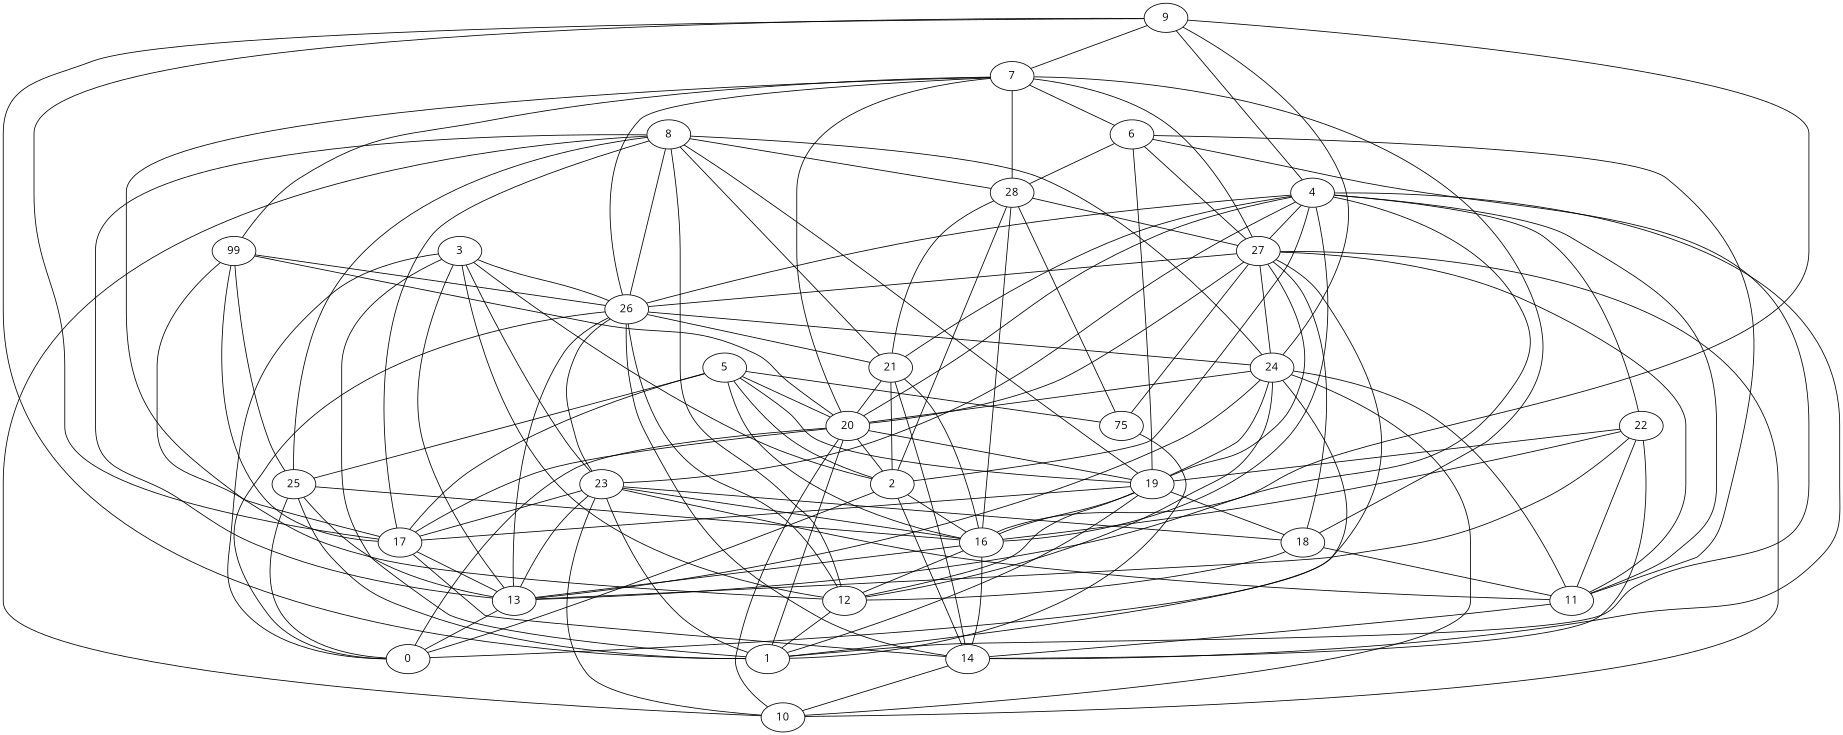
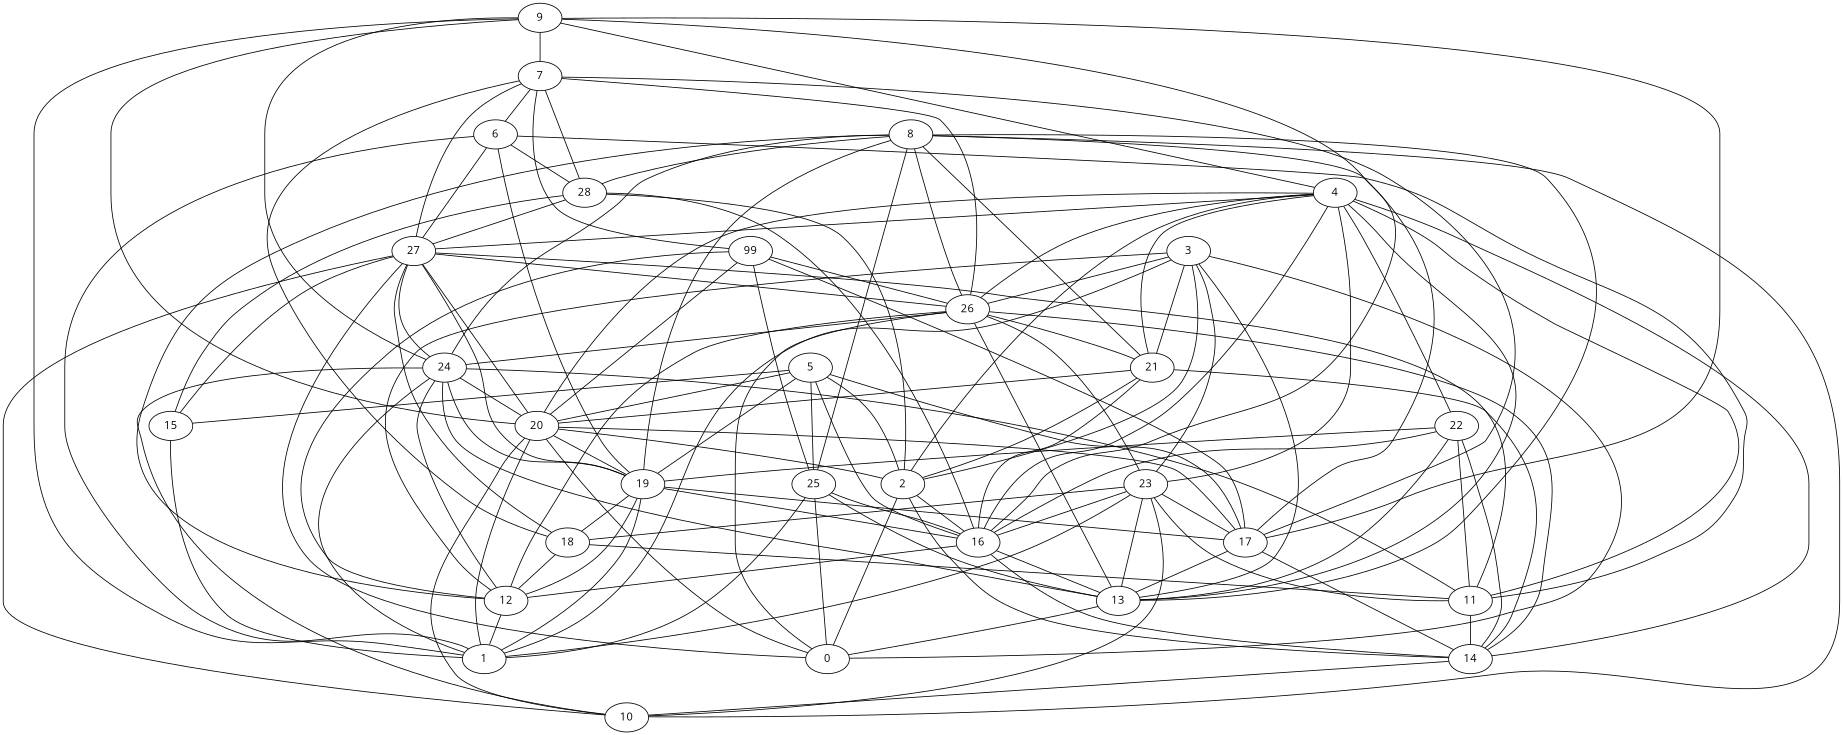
edge "7" -- "20": now "9" -- "20"
edge "28" -- "21": now "3" -- "21"
node "75": label "75" -> "15"
